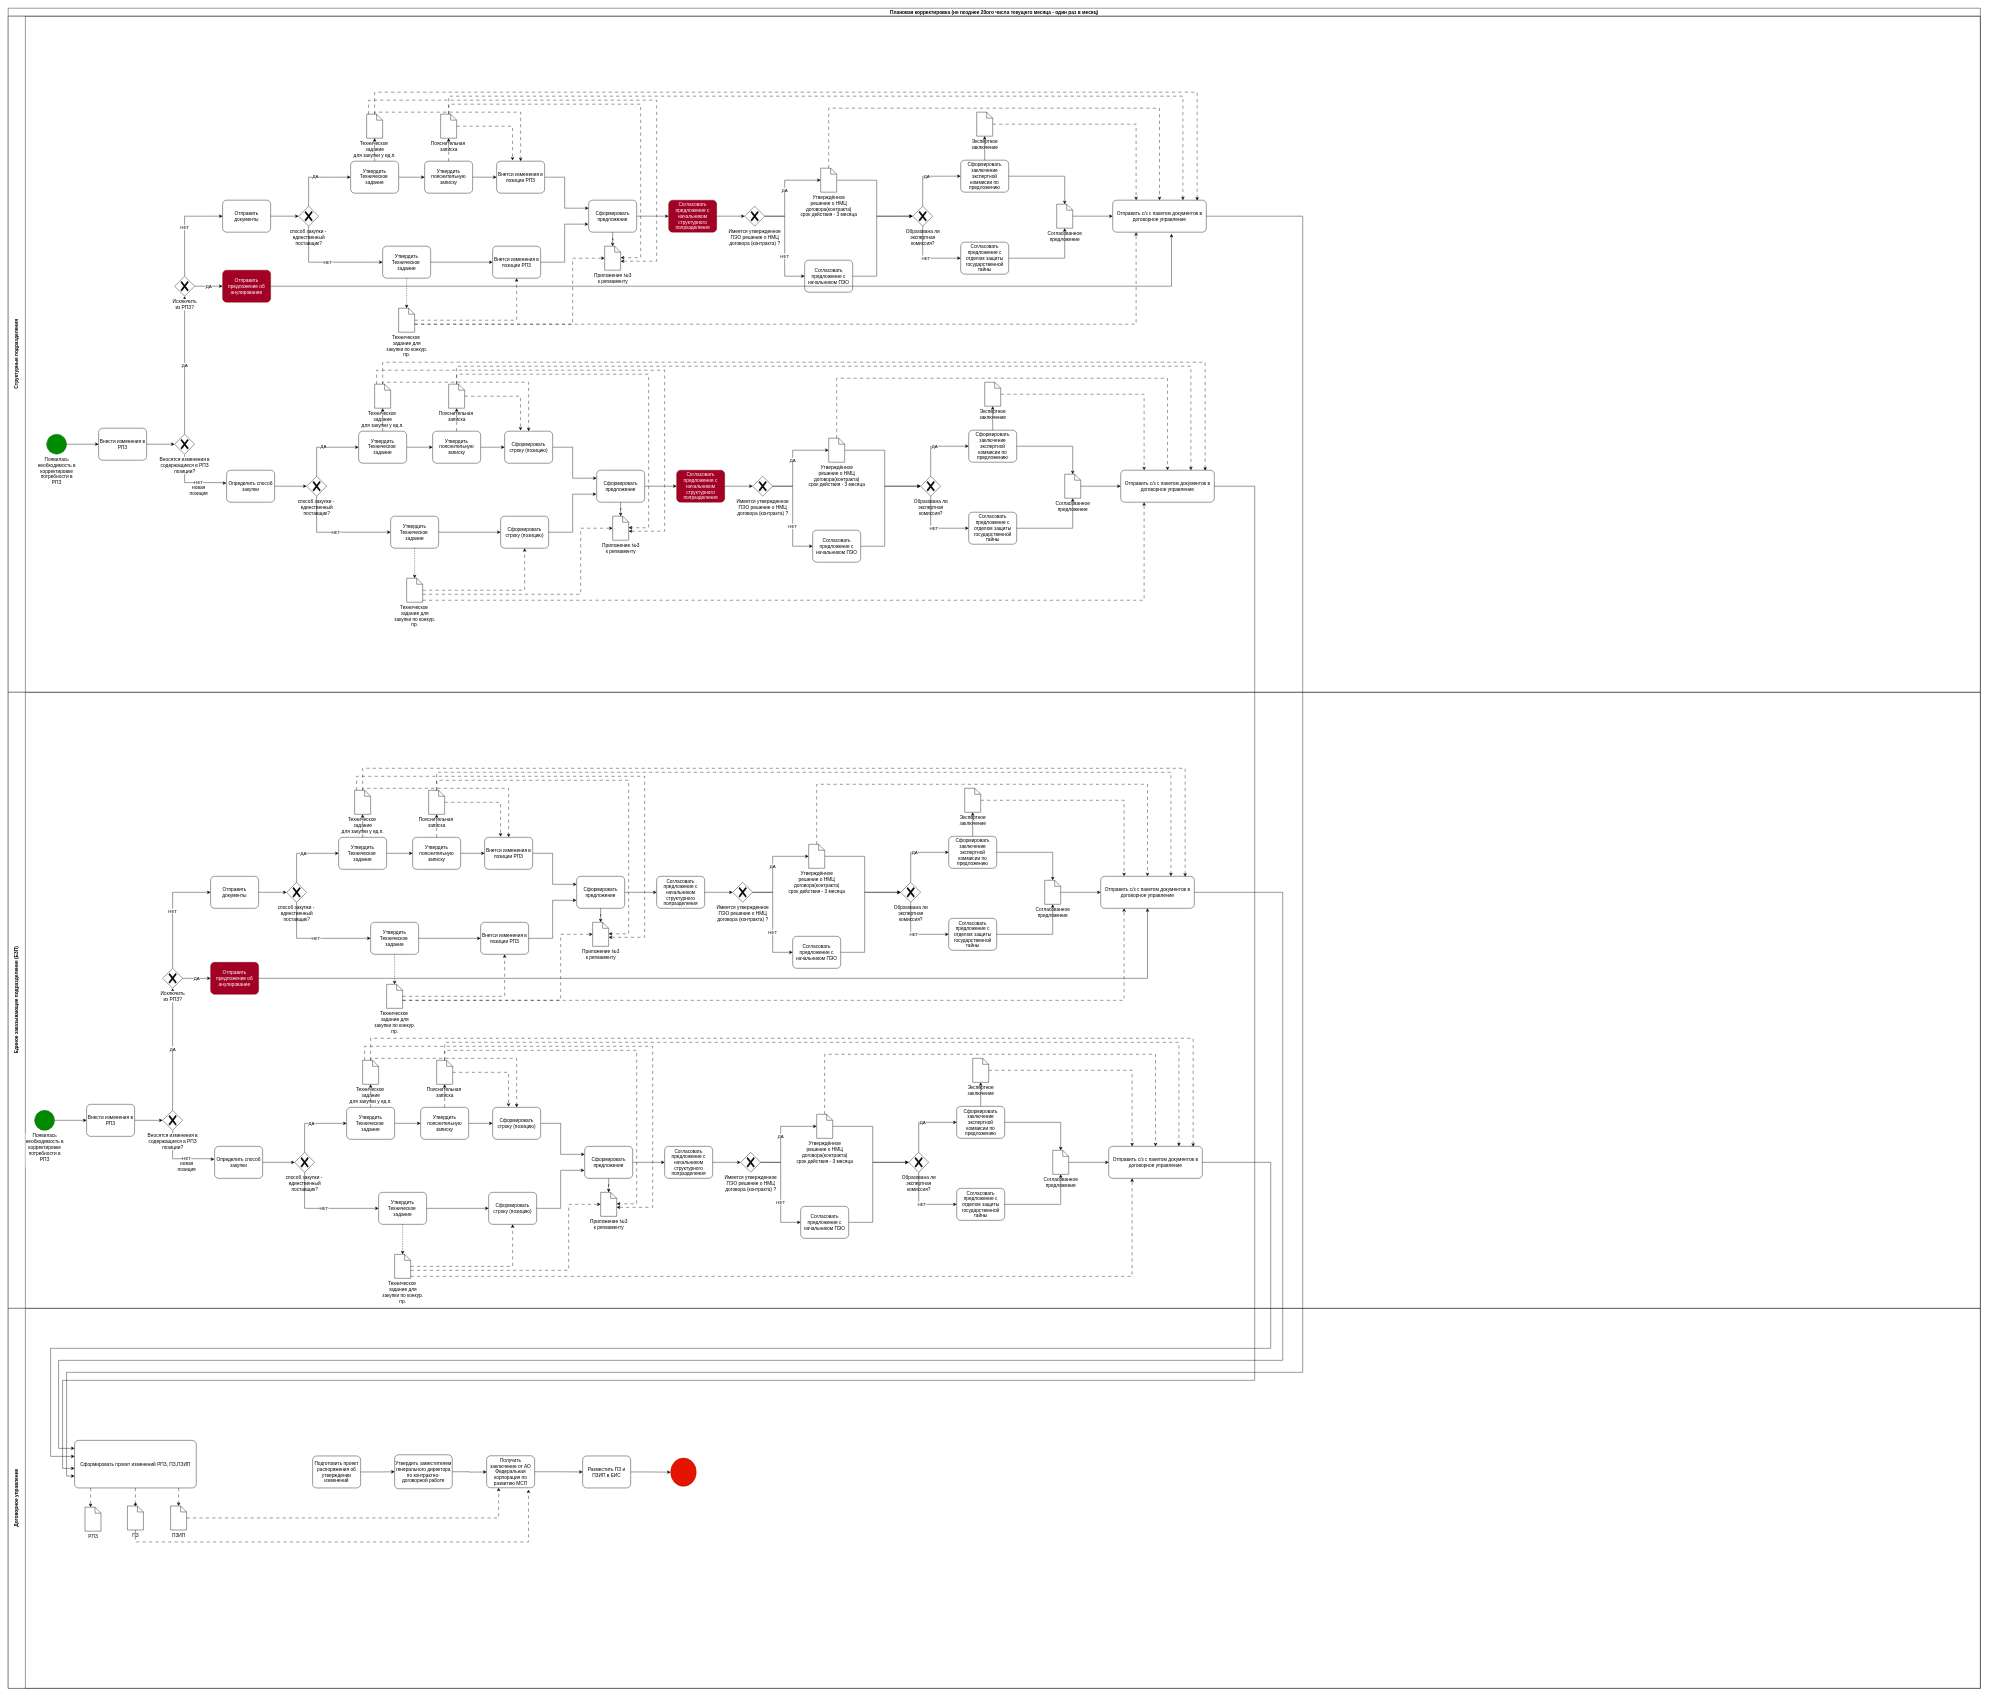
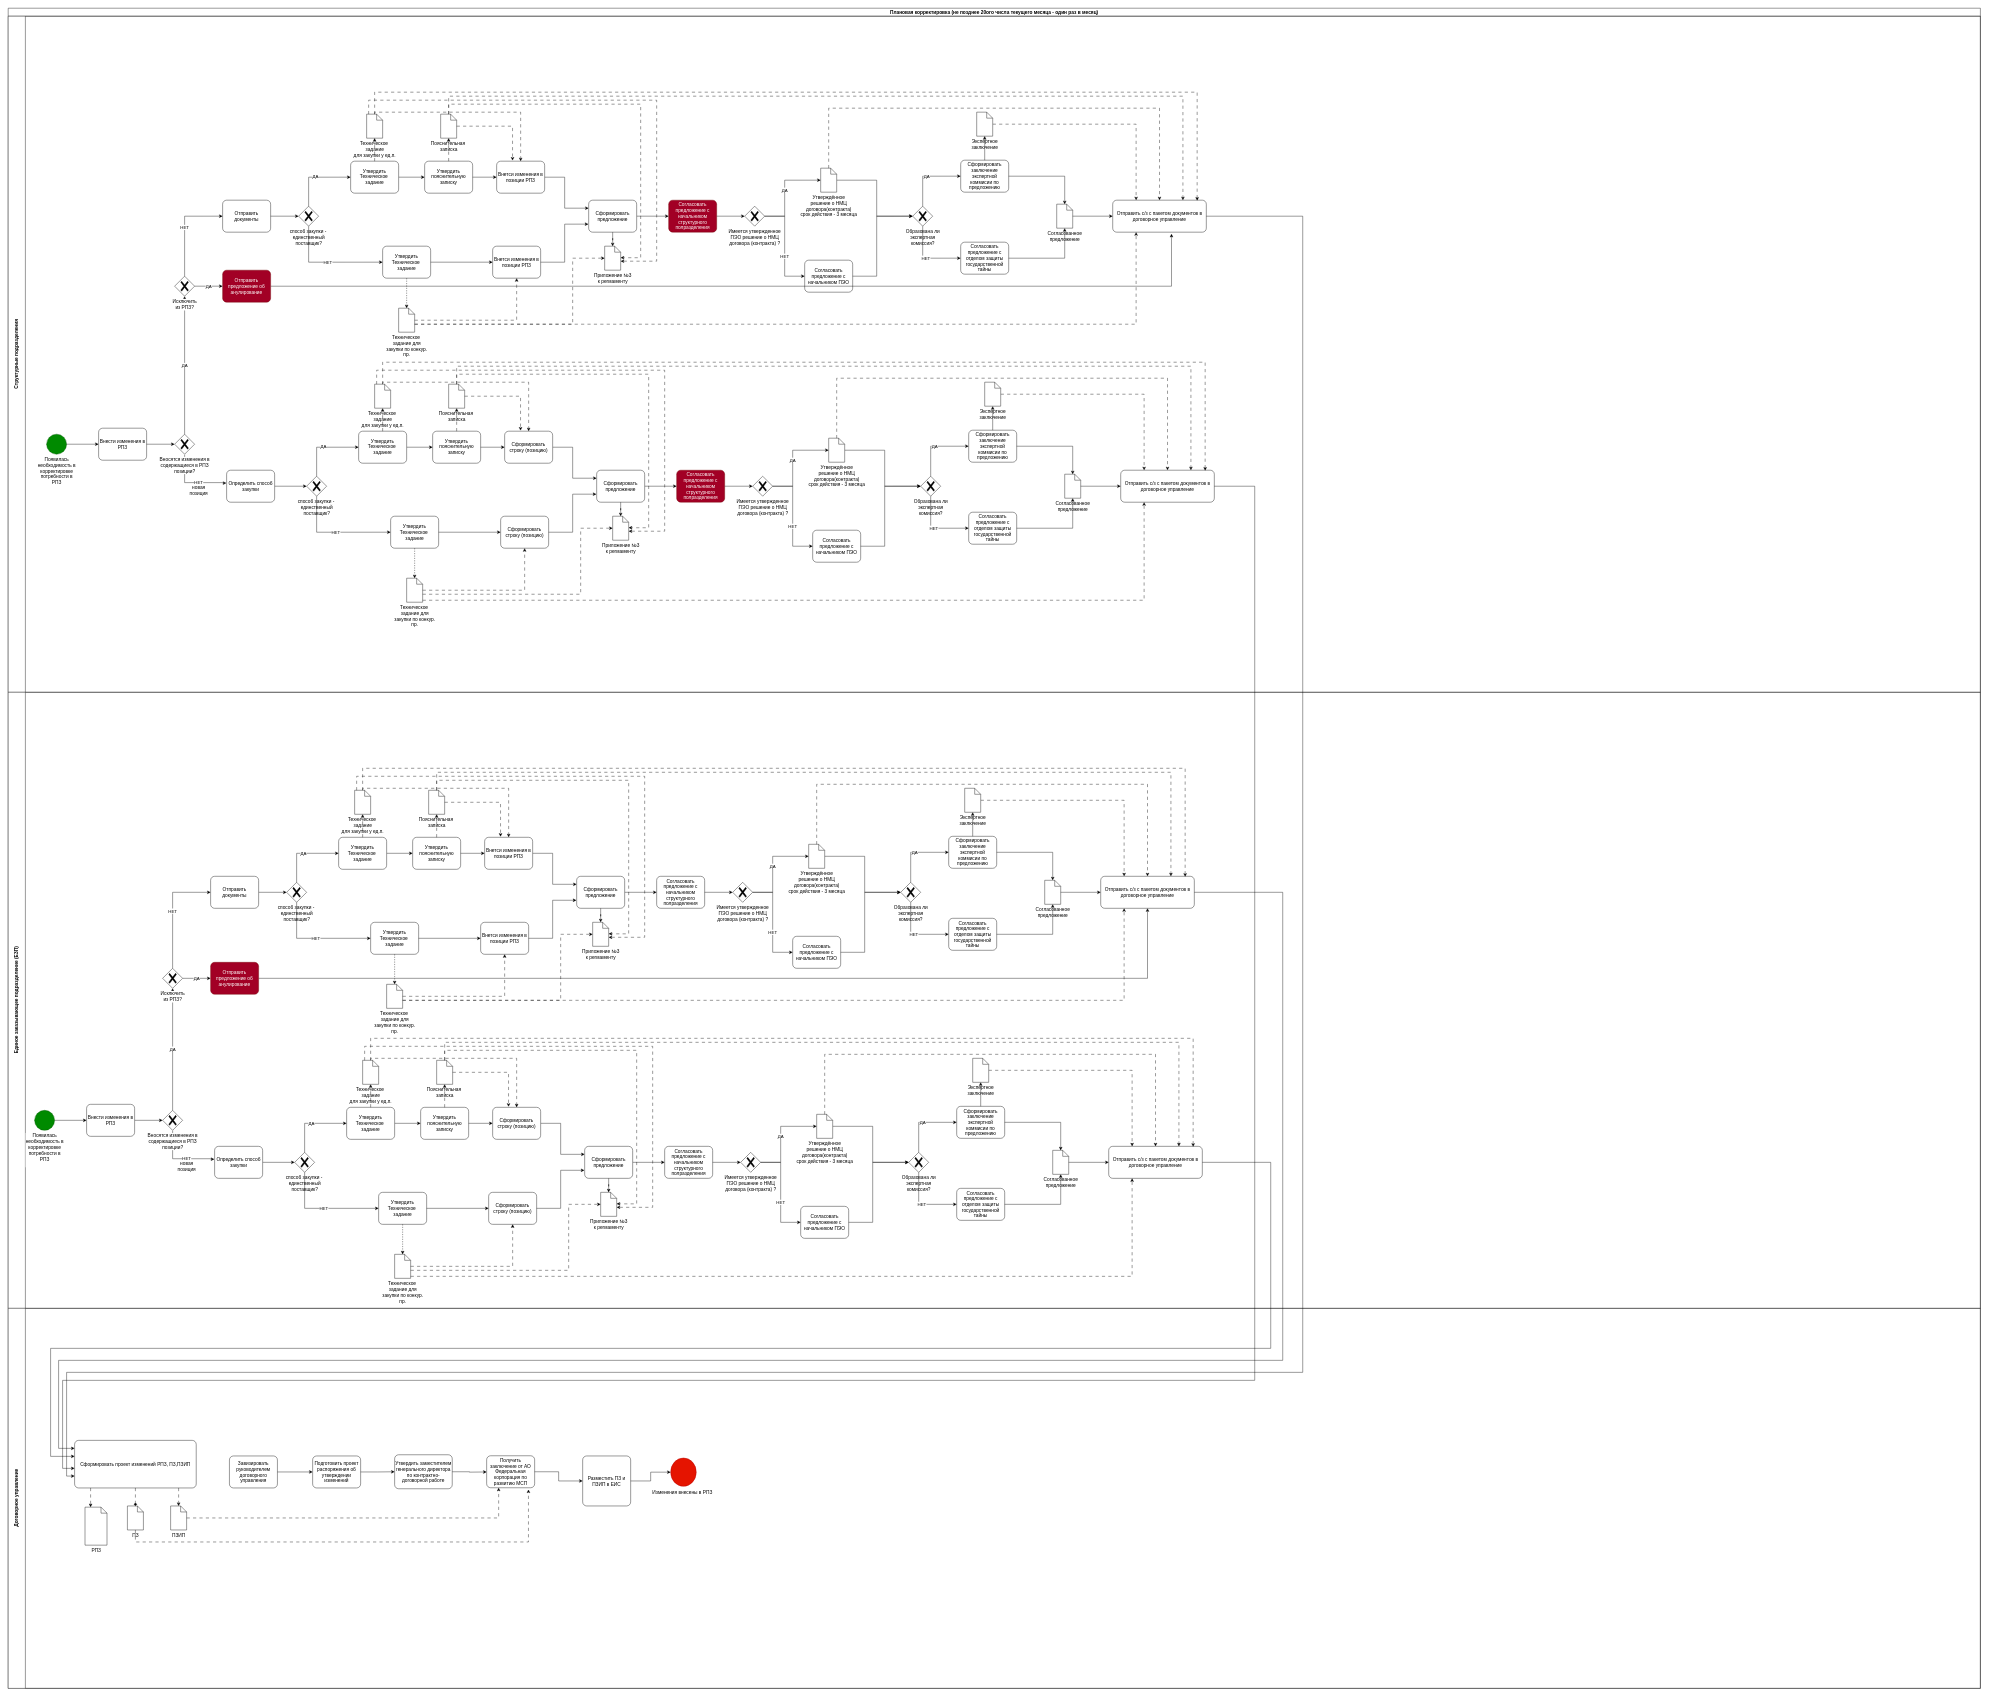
node "Завизировать руководителем договорного управления": added
edge "Завизировать руководителем договорного управления" -> "Подготовить проект распоряжения об утверждении изменений": added
node "Разместить ПЗ и ПЗИП в ЕИС": size 48x32 -> 48x50
node "Изменения внесены в РПЗ": added
node "РПЗ": size 16x24 -> 22x38
